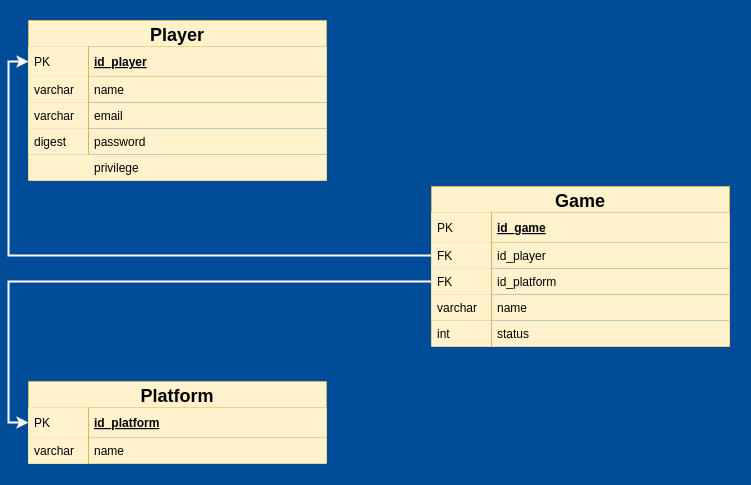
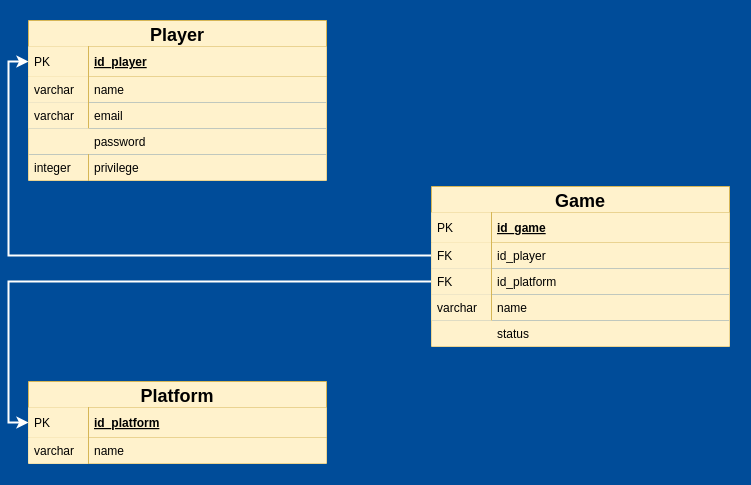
node "digest": removed
node "integer": added
node "int": removed
